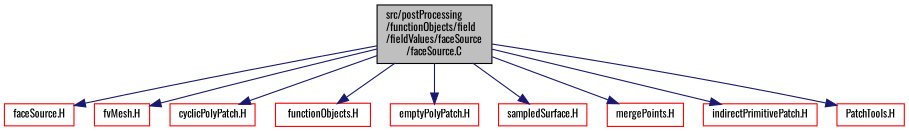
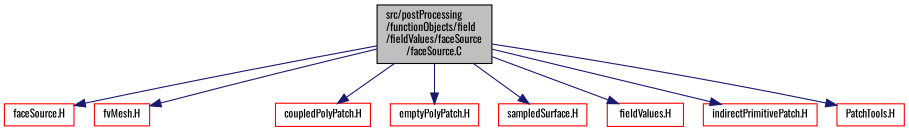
node "cyclicPolyPatch.H": removed
node "functionObjects.H": label "functionObjects.H" -> "coupledPolyPatch.H"
node "mergePoints.H": label "mergePoints.H" -> "fieldValues.H"
